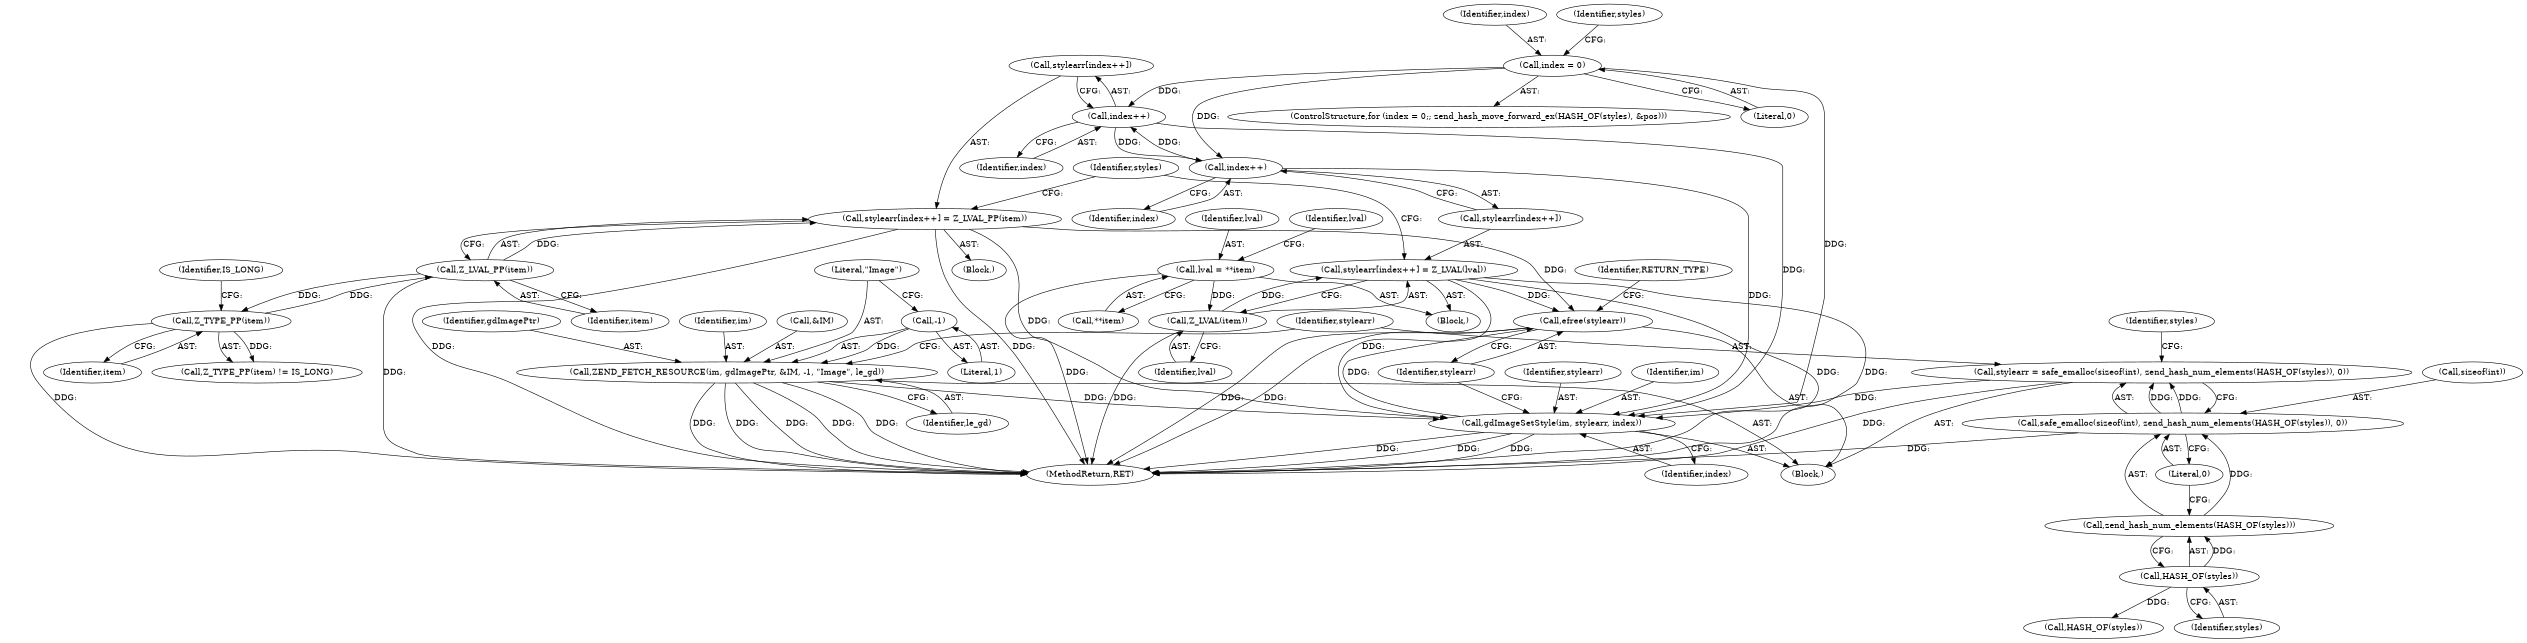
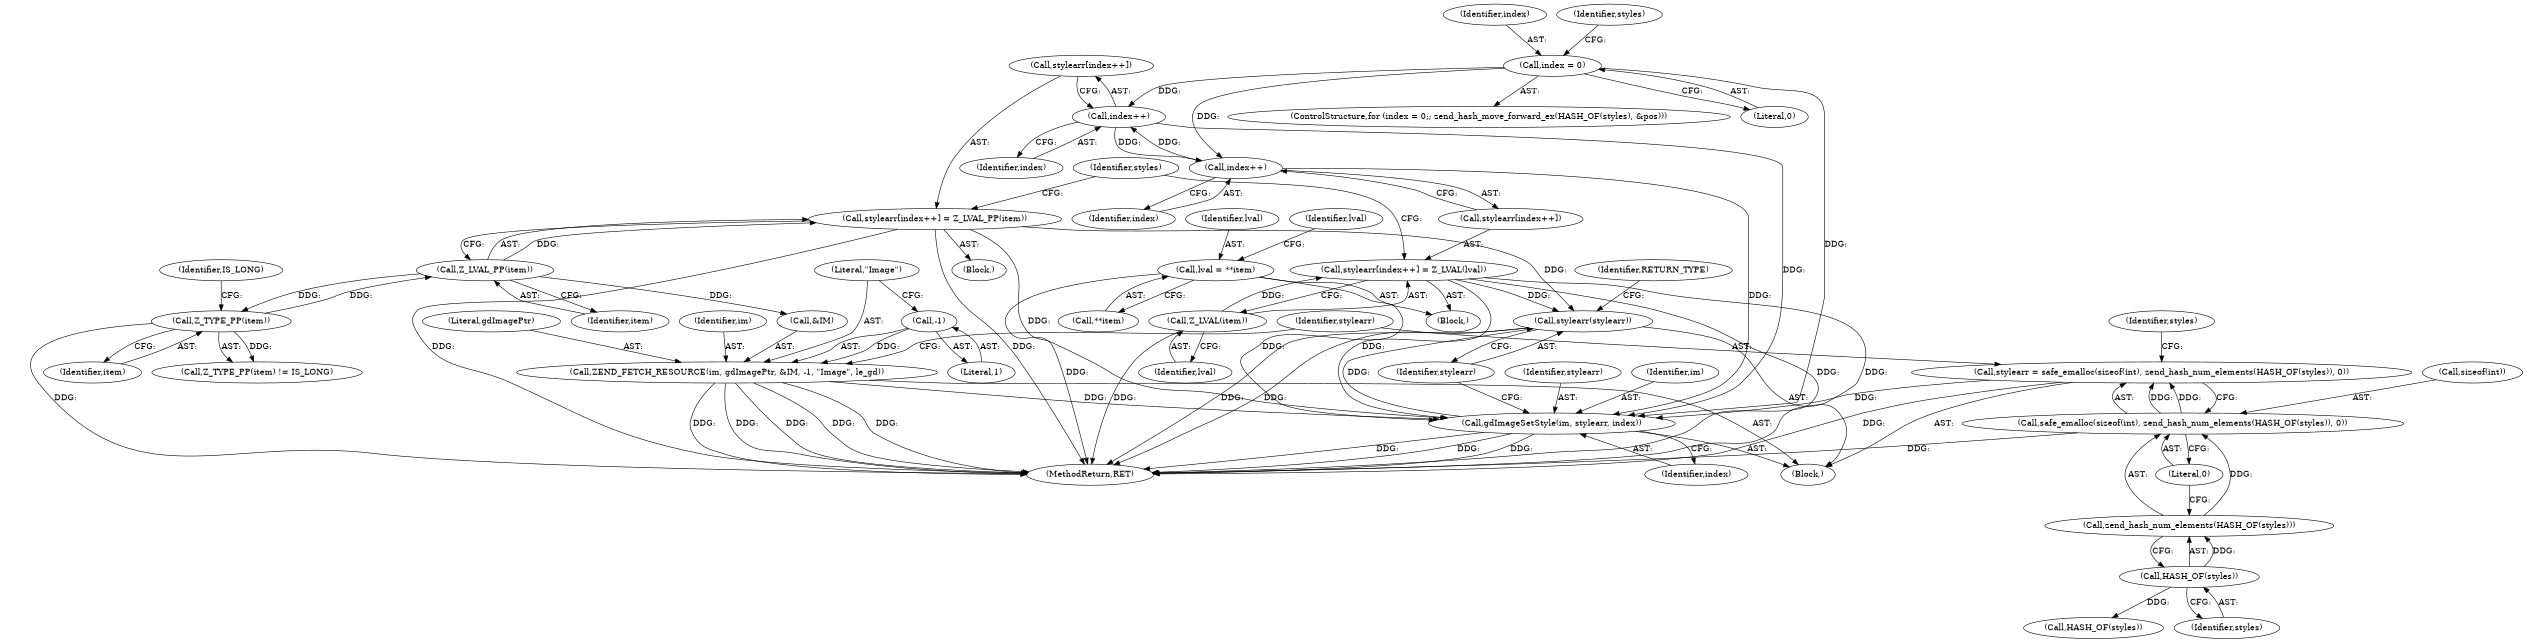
edge "(Call,lval = **item)" -> "(Call,Z_LVAL(item))": now "(Call,lval = **item)" -> "(Call,gdImageSetStyle(im, stylearr, index))"
node "(Identifier,gdImagePtr)": label "(Identifier,gdImagePtr)" -> "(Literal,gdImagePtr)"
node "(Call,efree(stylearr))": label "(Call,efree(stylearr))" -> "(Call,stylearr(stylearr))"
node "(Identifier,le_gd)": removed
edge "(Call,Z_LVAL_PP(item))" -> "(MethodReturn,RET)": now "(Call,Z_LVAL_PP(item))" -> "(Call,&IM)"
